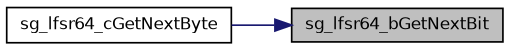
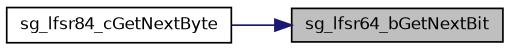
node "sg_lfsr64_cGetNextByte": label "sg_lfsr64_cGetNextByte" -> "sg_lfsr84_cGetNextByte"
